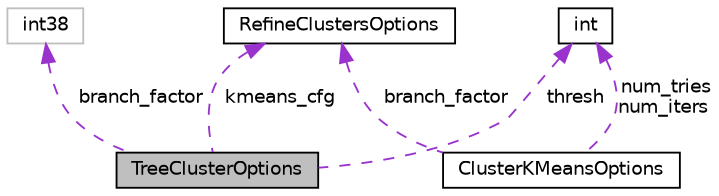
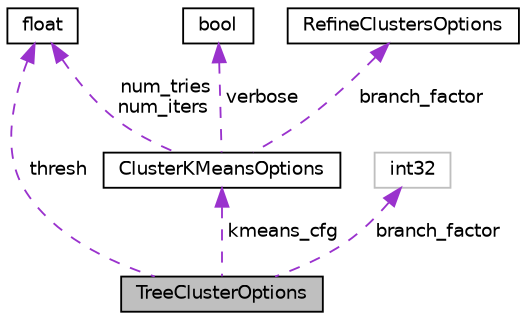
node "int38": label "int38" -> "int32"
node "bool": added
node "int": label "int" -> "float"
edge "TreeClusterOptions" -> "RefineClustersOptions": now "TreeClusterOptions" -> "ClusterKMeansOptions"
